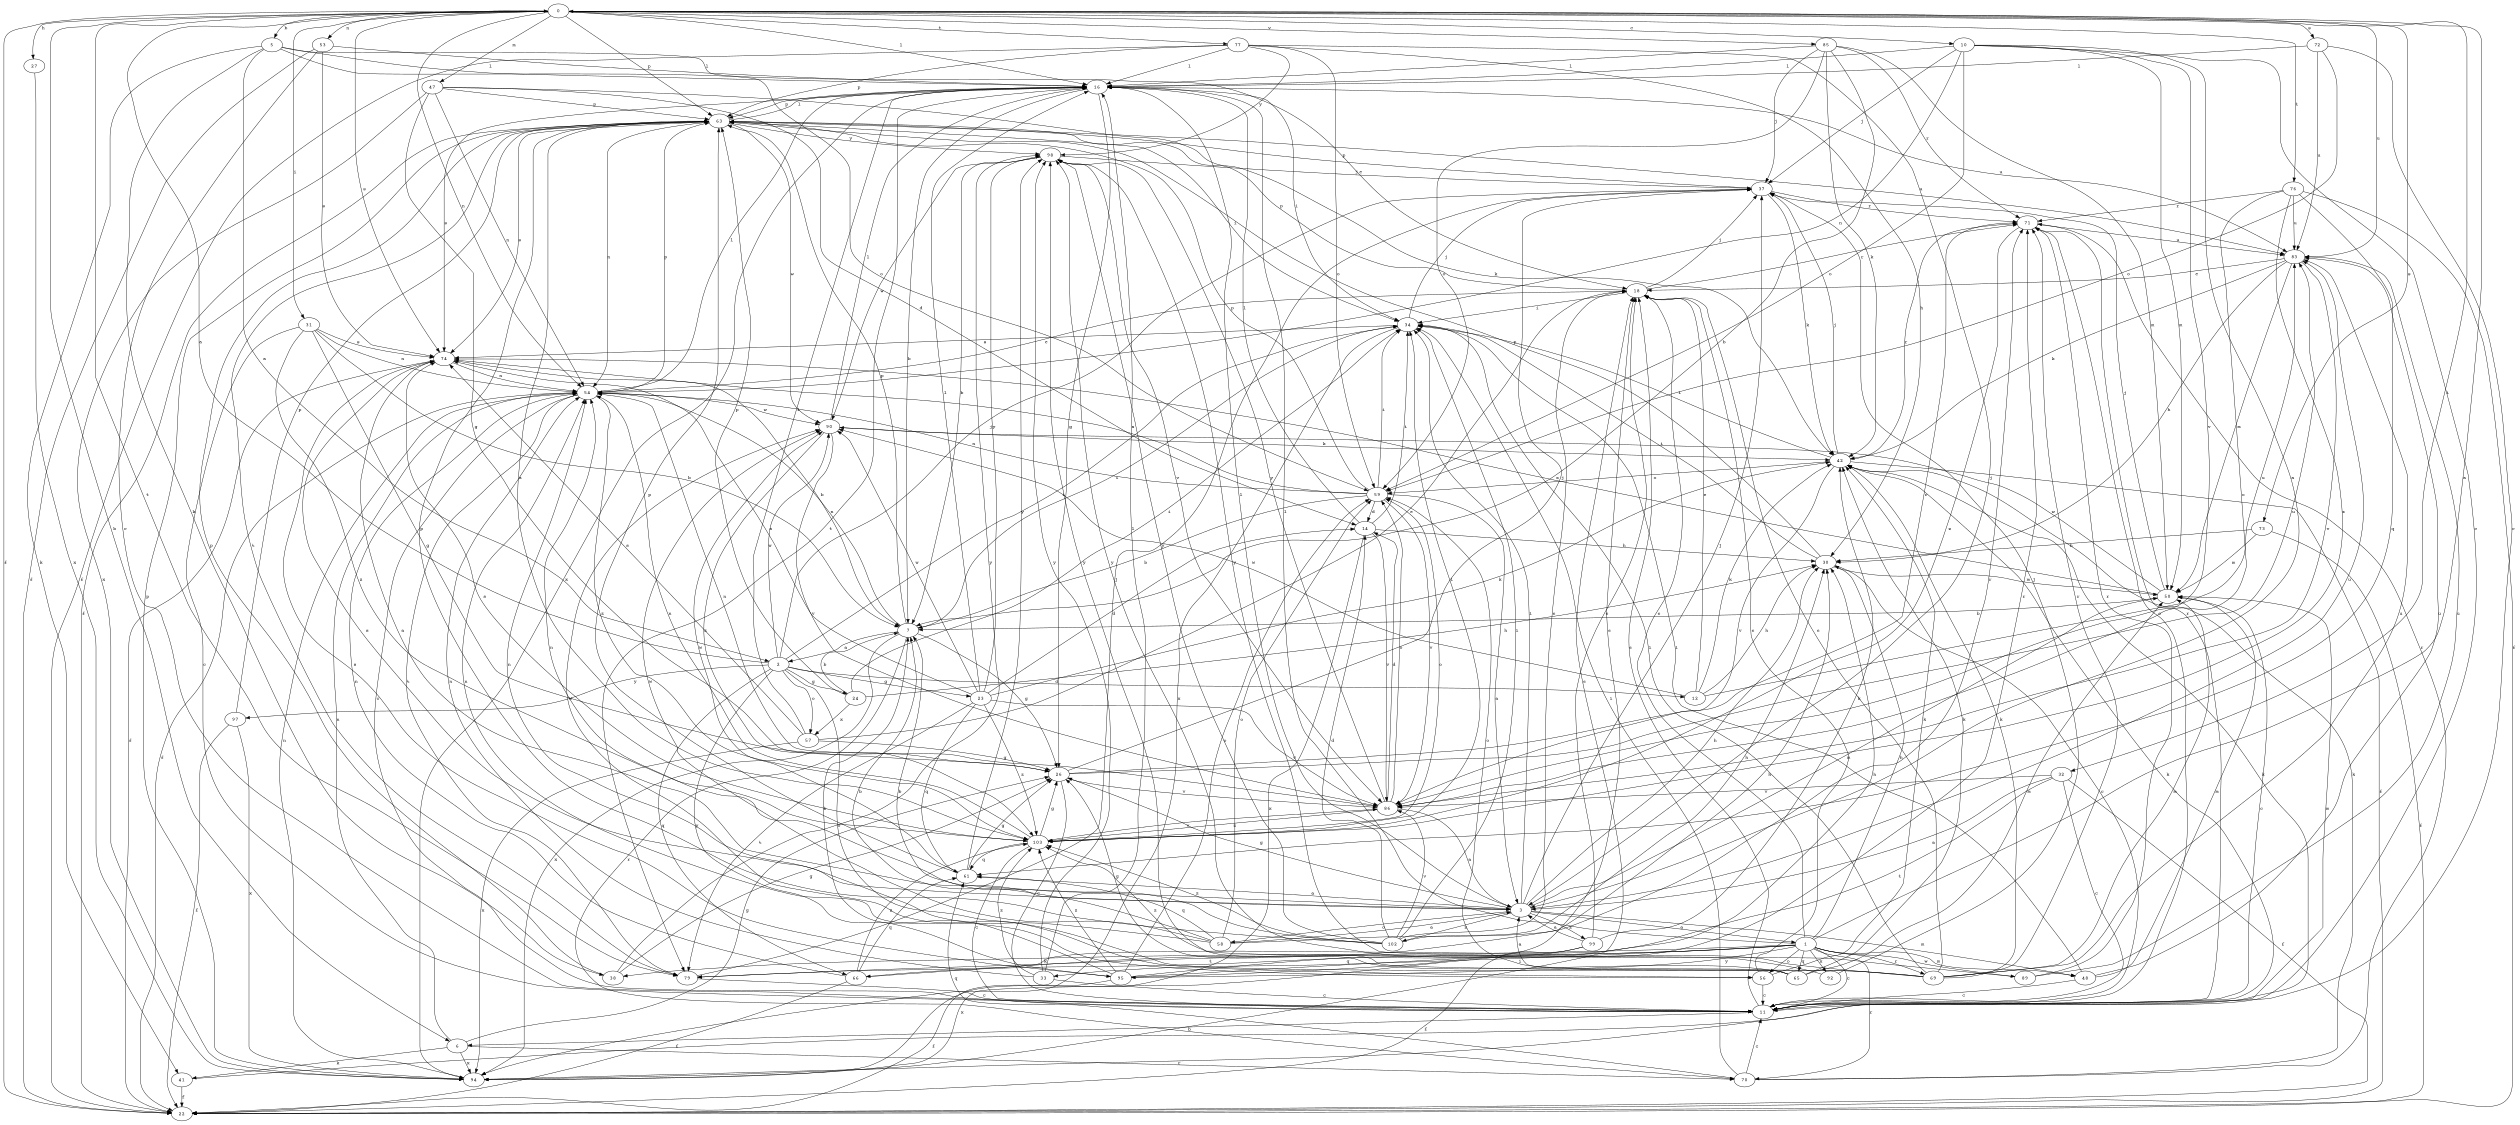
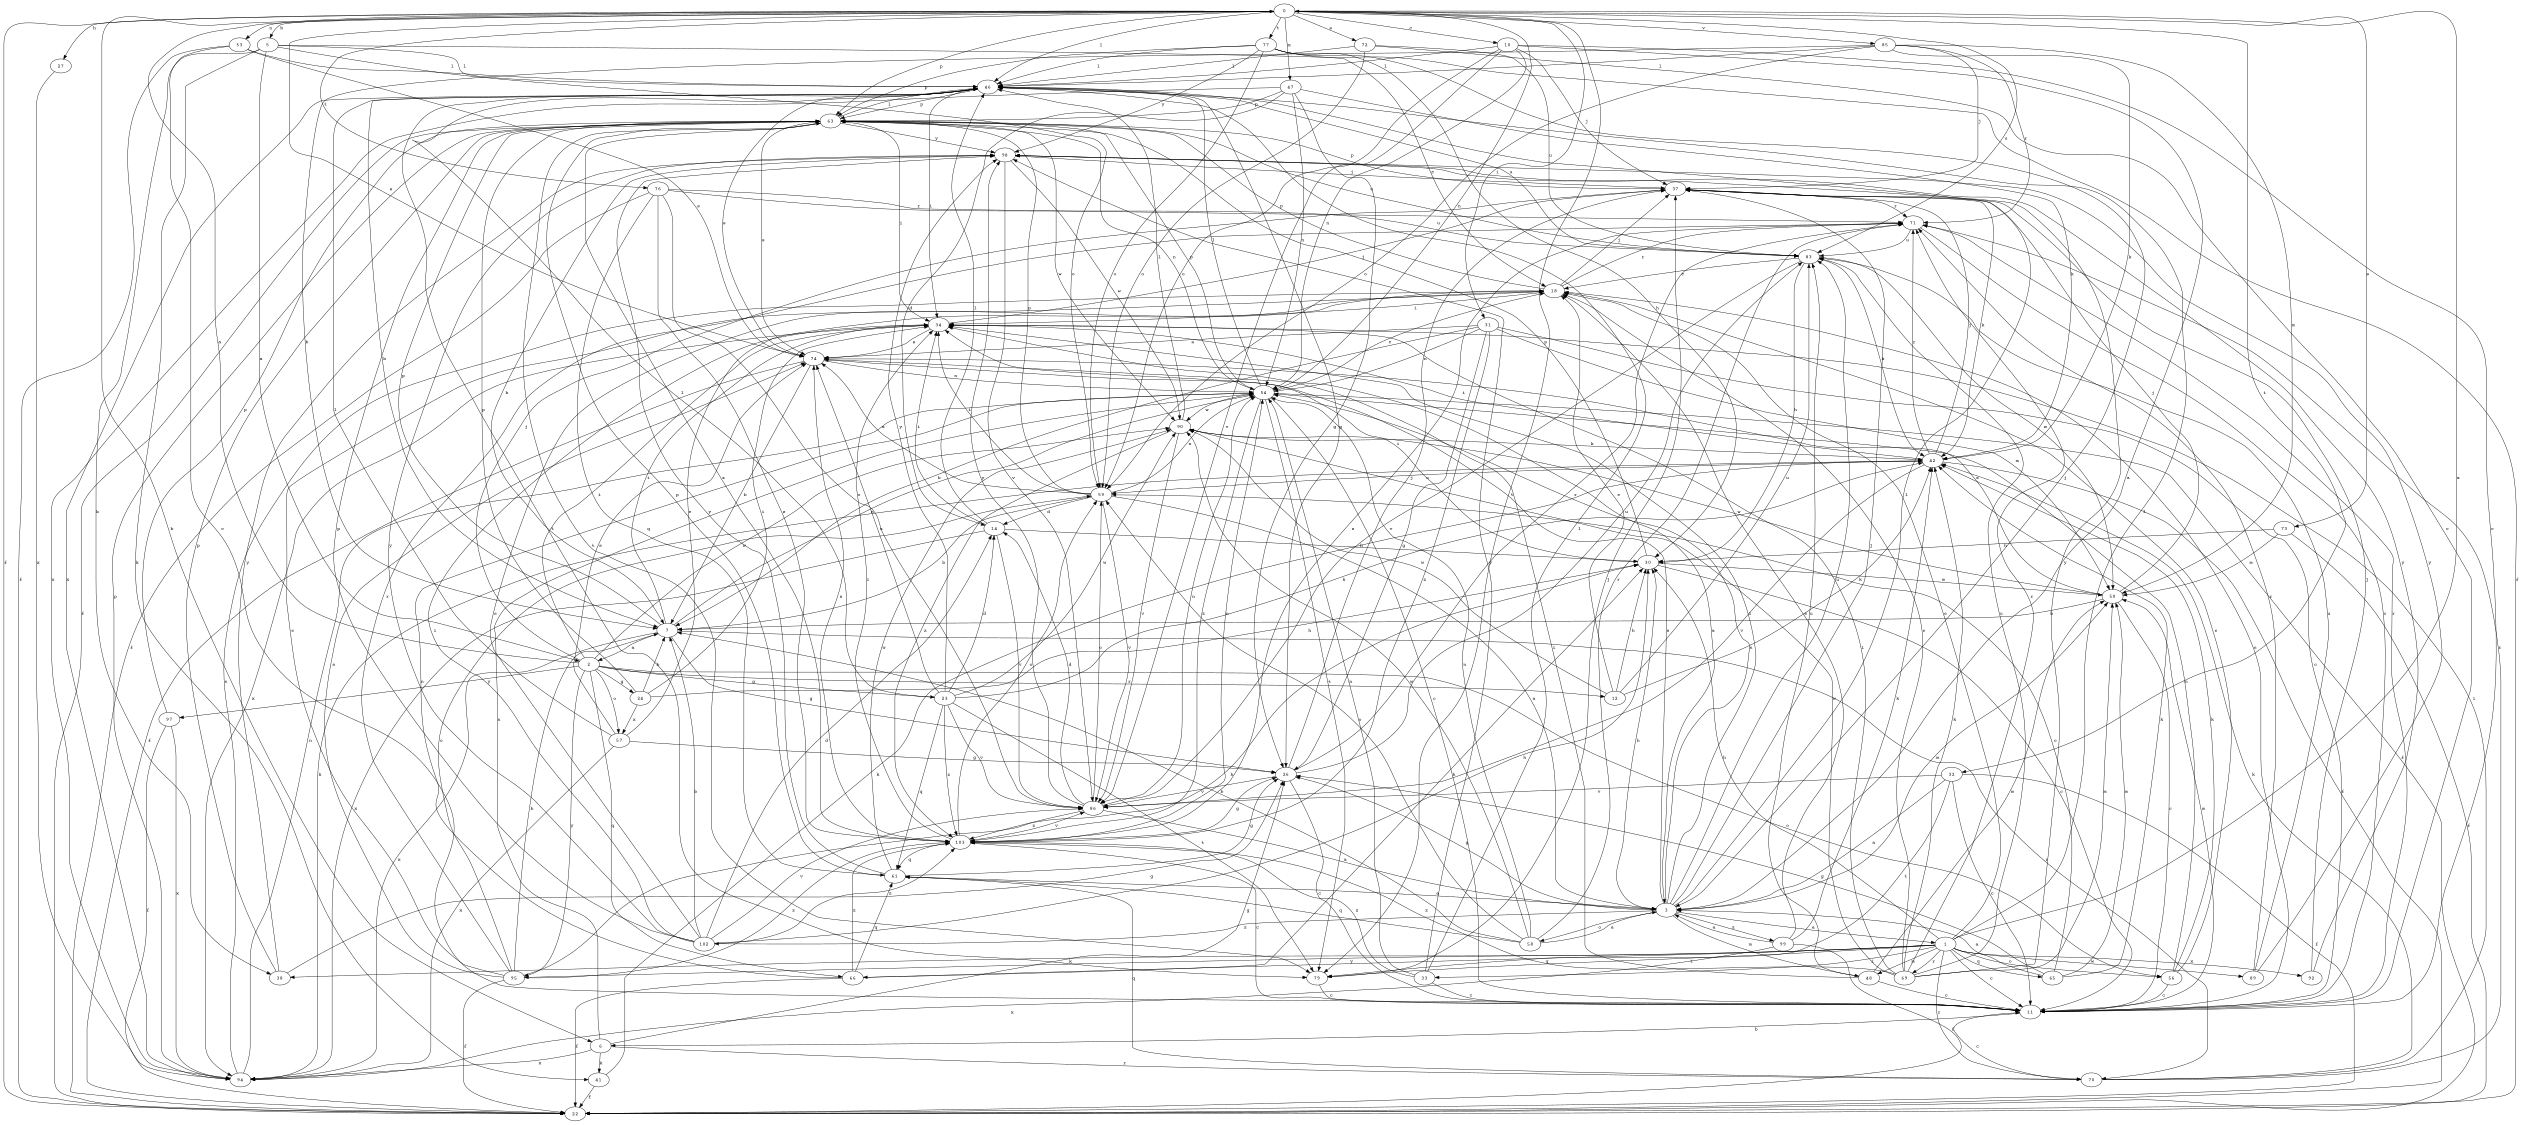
node "16": label "16" -> "46"
edge "10" -> "50": now "31" -> "50"
edge "2" -> "12": label "d" -> "r"
